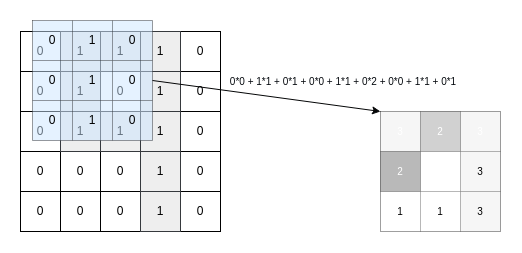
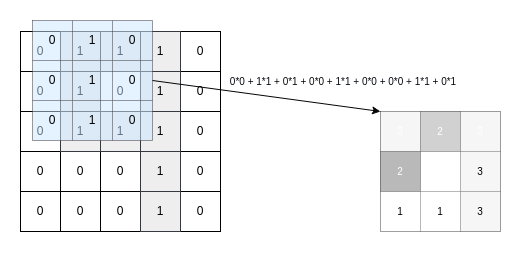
node "0*0 + 1*1 + 0*1 + 0*0 + 1*1 + 0*2 + 0*0 + 1*1 + 0*1": label "0*0 + 1*1 + 0*1 + 0*0 + 1*1 + 0*2 + 0*0 + 1*1 + 0*1" -> "0*0 + 1*1 + 0*1 + 0*0 + 1*1 + 0*0 + 0*0 + 1*1 + 0*1"
